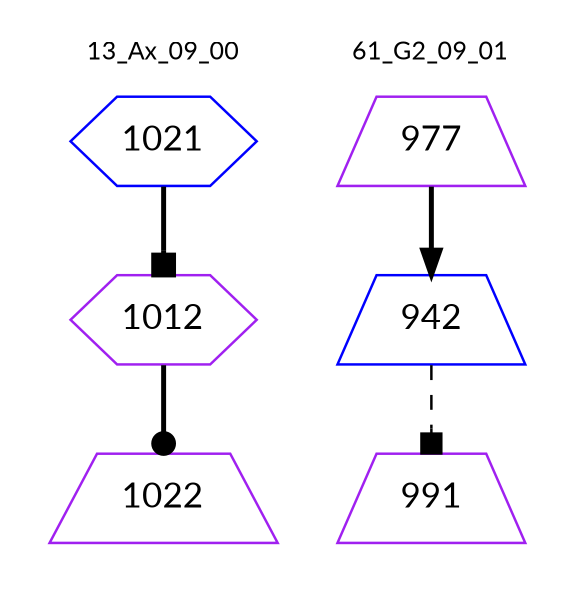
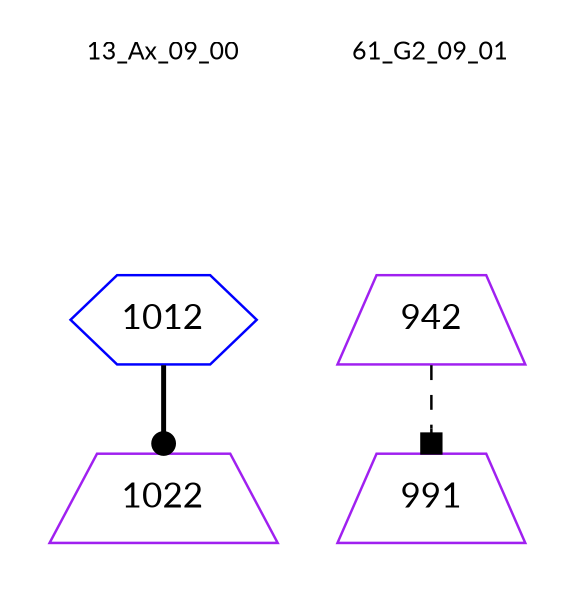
node "1021": removed
node "977": removed
node "1012": color purple -> blue
node "942": color blue -> purple
